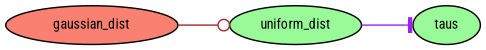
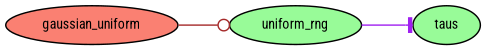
node "gaussian_dist": label "gaussian_dist" -> "gaussian_uniform"
node "uniform_dist": label "uniform_dist" -> "uniform_rng"
